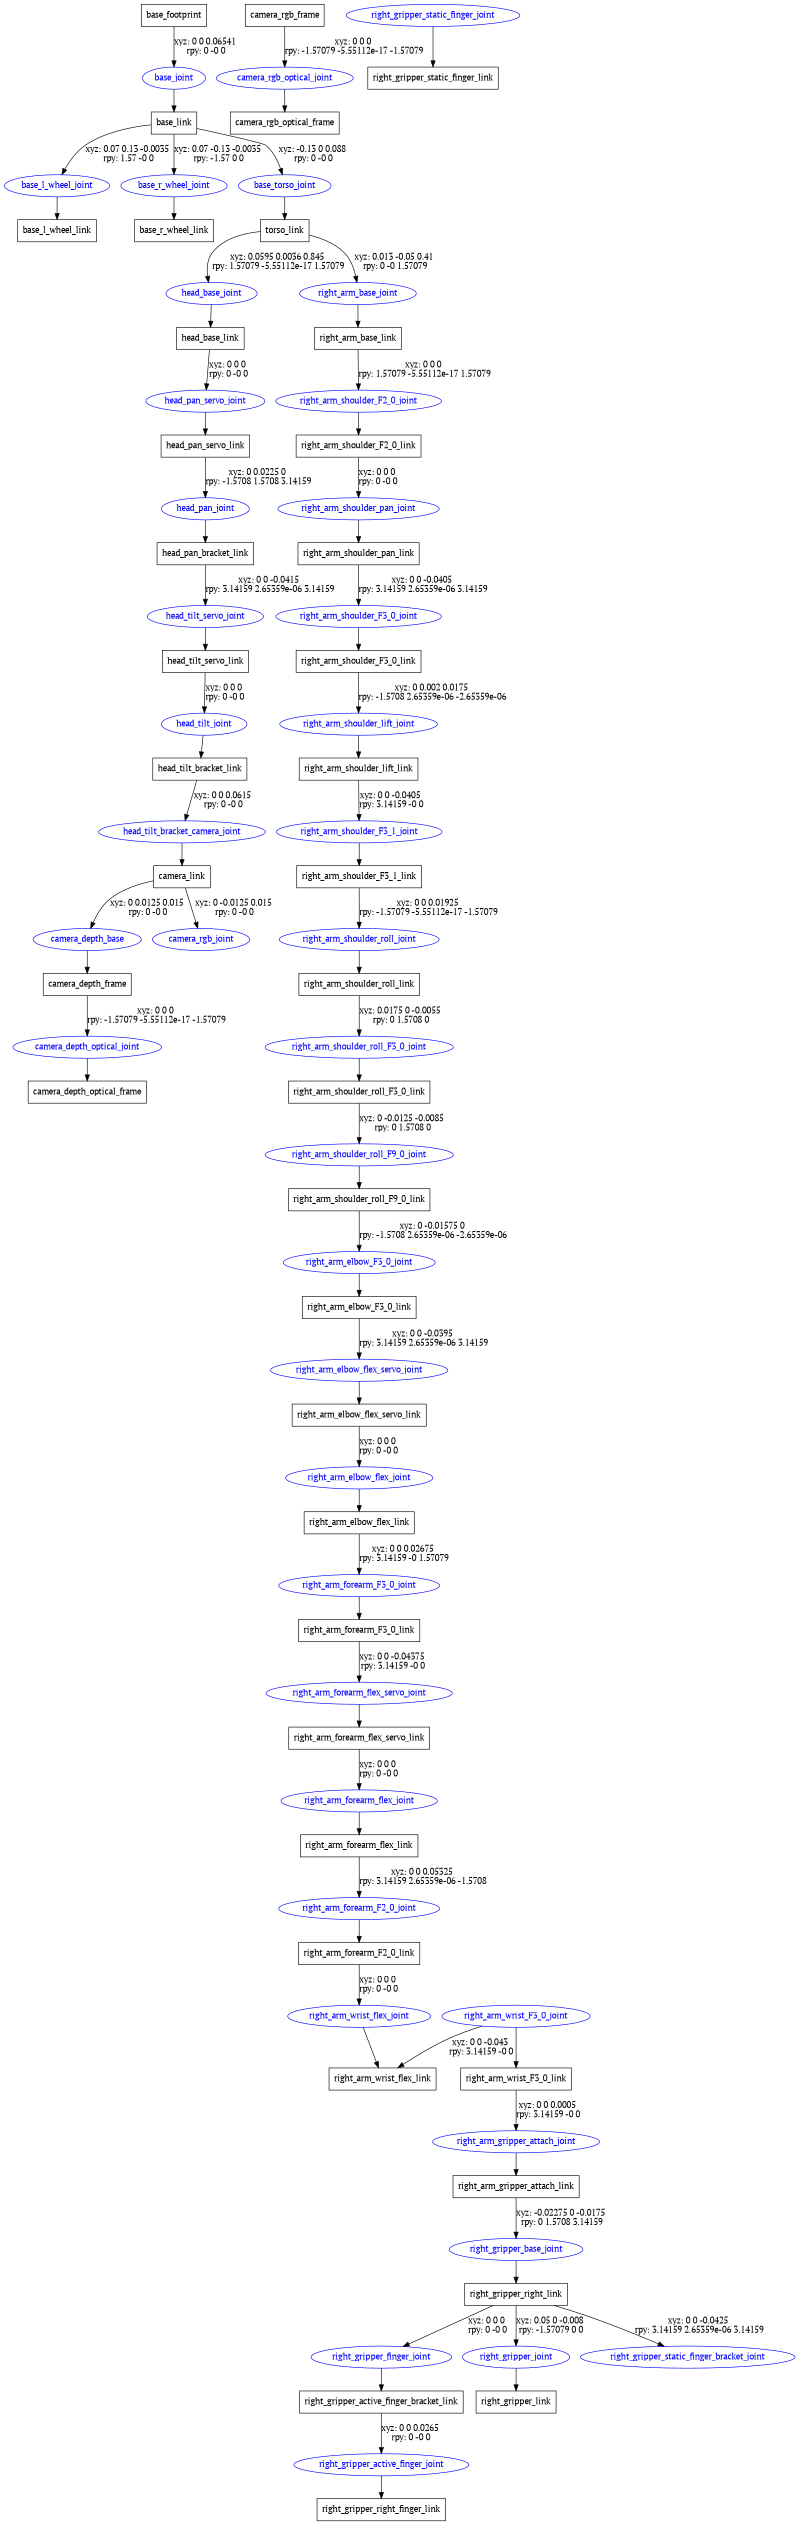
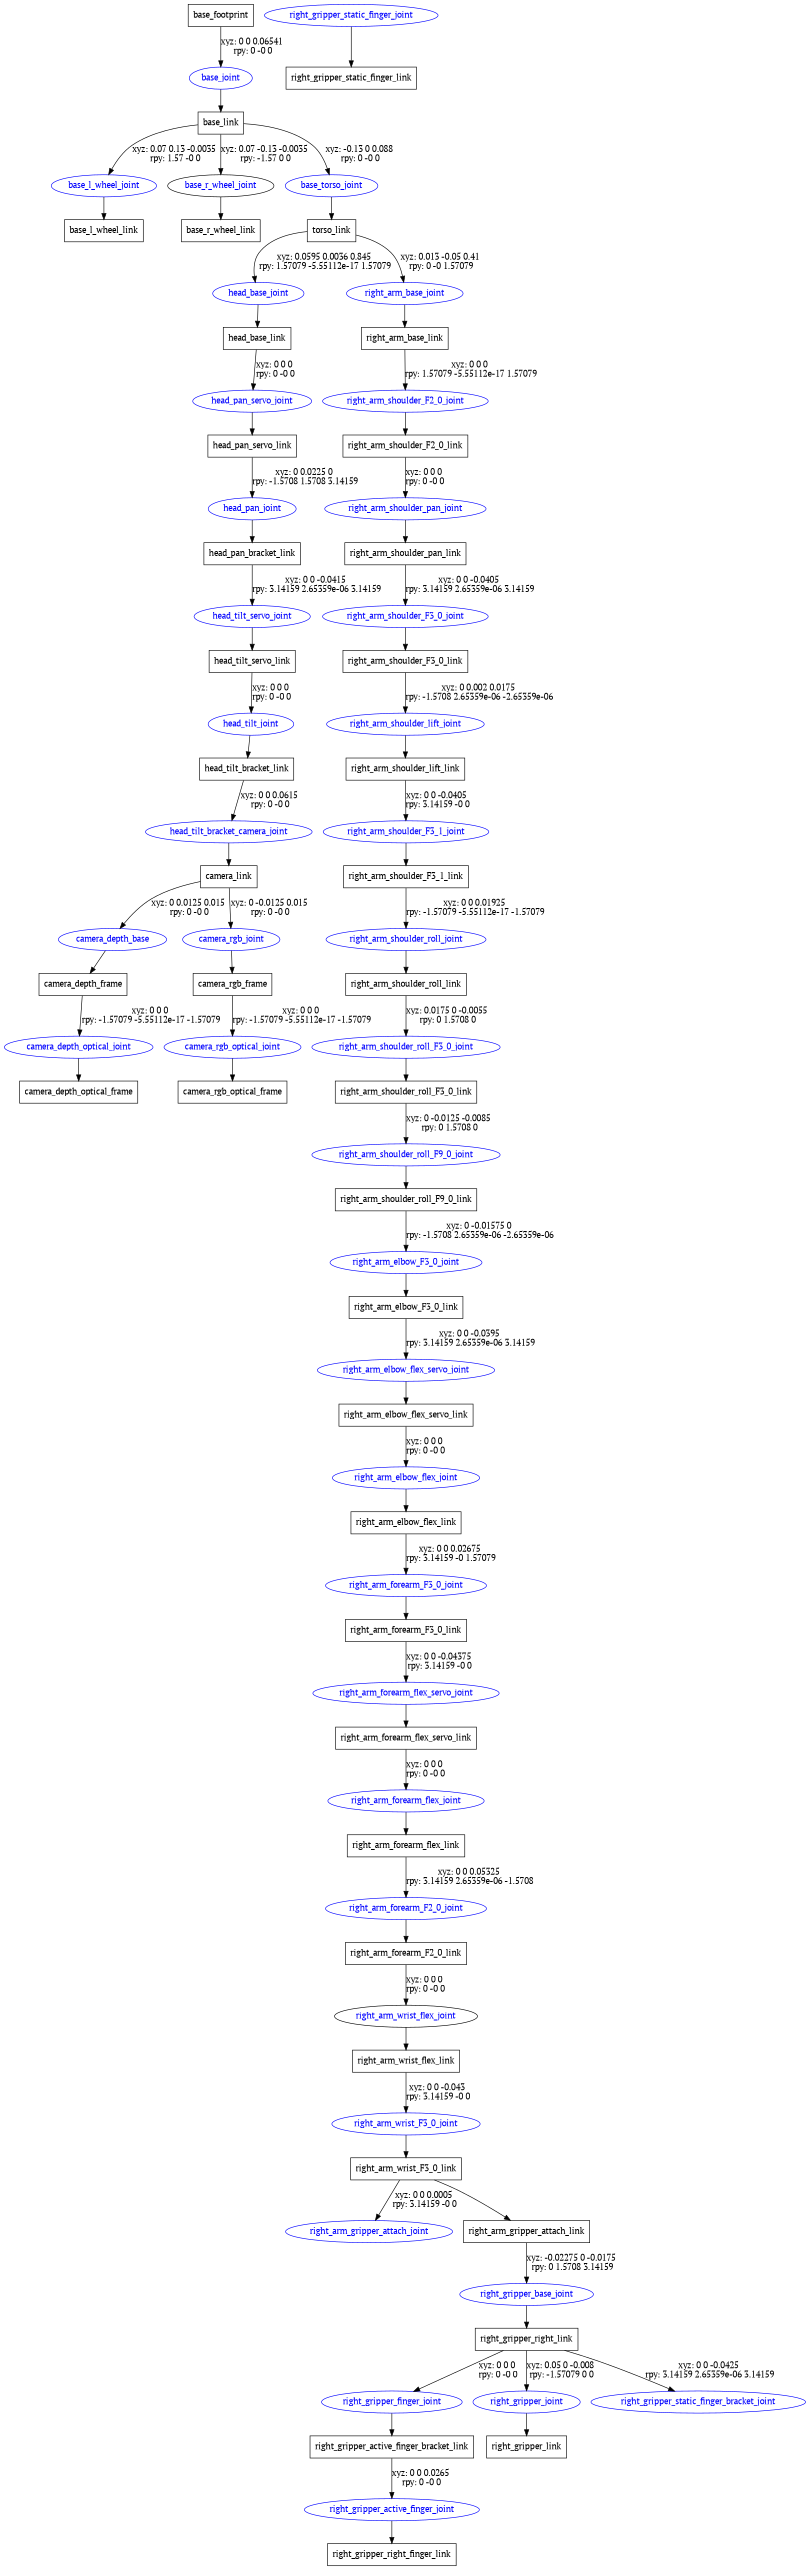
node "base_r_wheel_joint": color blue -> black
edge "camera_rgb_joint" -> "camera_rgb_frame": added
node "right_arm_wrist_flex_joint": color blue -> black
edge "right_arm_wrist_F3_0_joint" -> "right_arm_wrist_flex_link": reversed
edge "right_arm_gripper_attach_joint" -> "right_arm_gripper_attach_link": now "right_arm_wrist_F3_0_link" -> "right_arm_gripper_attach_link"
